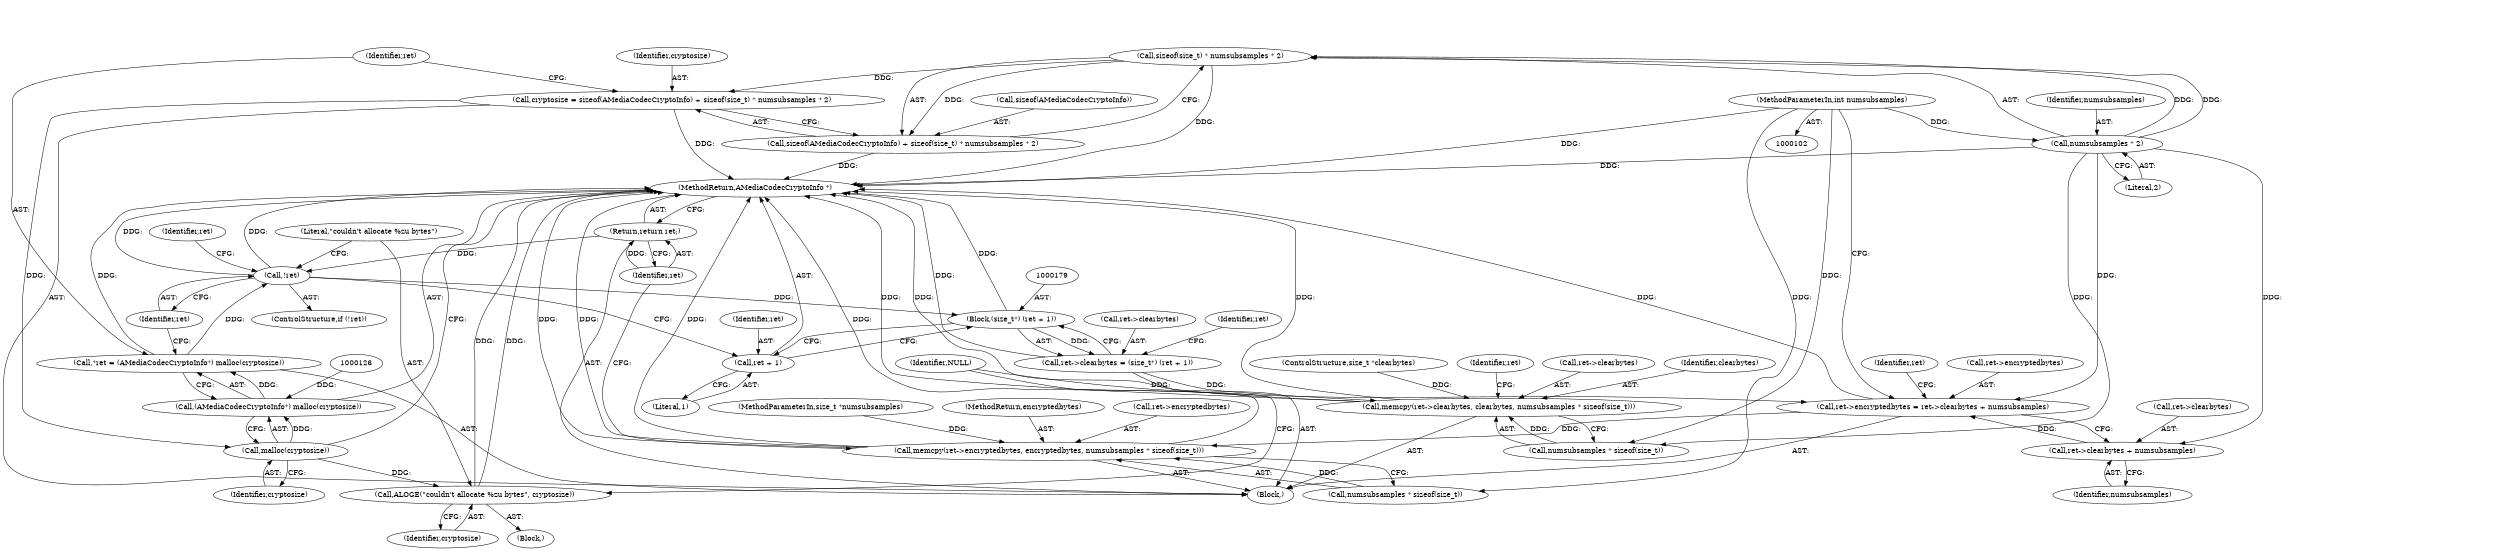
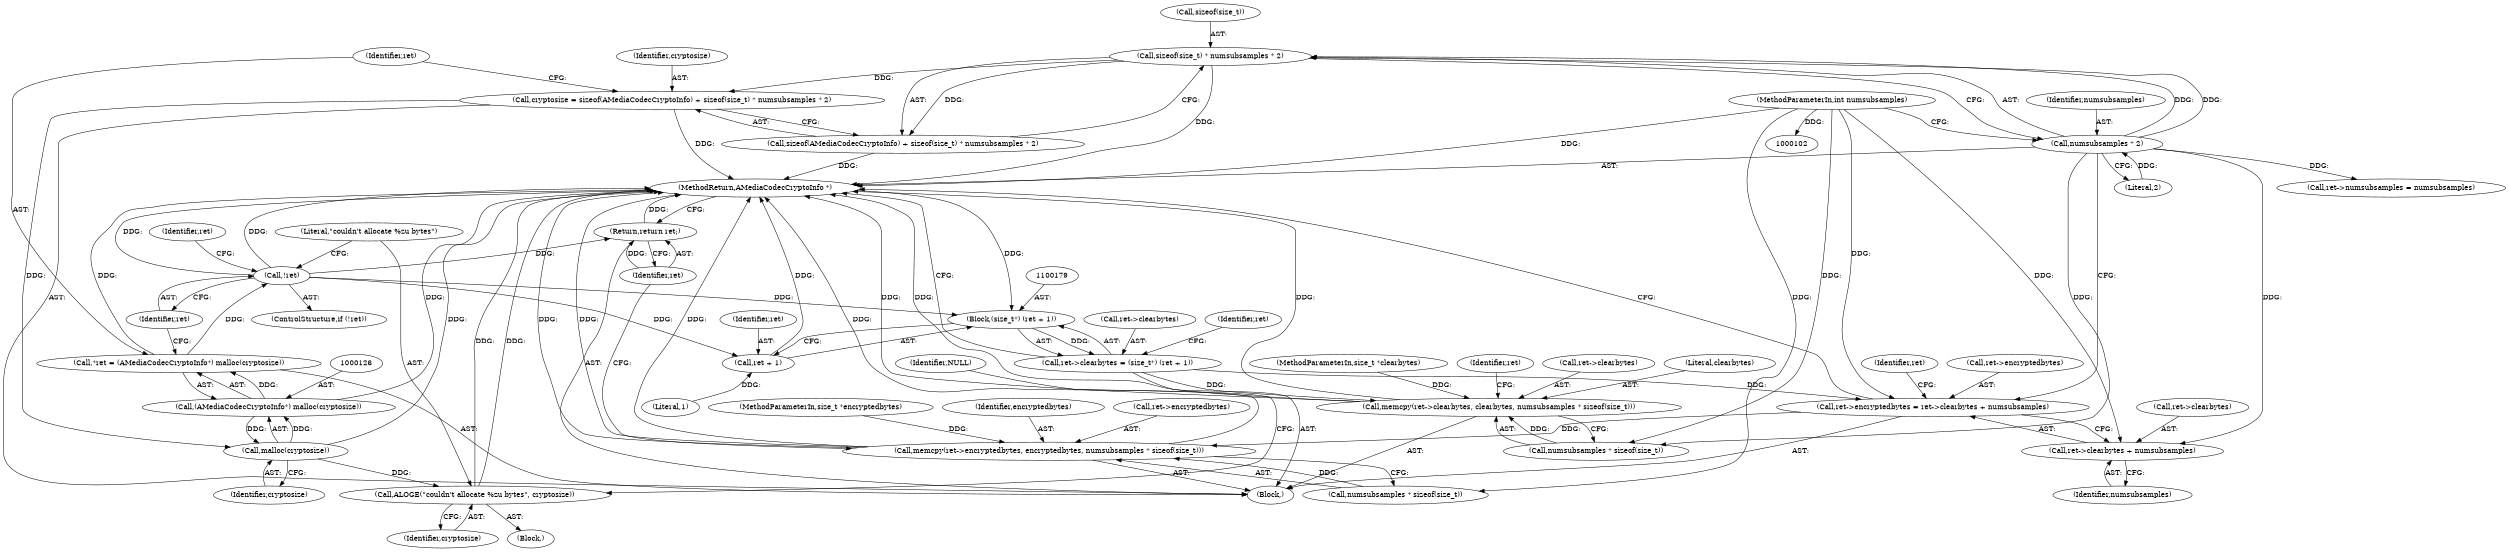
node "(Call,sizeof(size_t))": added
edge "(Call,sizeof(size_t) * numsubsamples * 2)" -> "(Call,numsubsamples * 2)": added, label "CFG:"
node "(Call,sizeof(AMediaCodecCryptoInfo))": removed
edge "(MethodParameterIn,int numsubsamples)" -> "1000102": label "AST: " -> "DDG: "
edge "(MethodParameterIn,int numsubsamples)" -> "(Call,numsubsamples * 2)": label "DDG: " -> "CFG: "
edge "(Call,numsubsamples * 2)" -> "(MethodReturn,AMediaCodecCryptoInfo *)": label "DDG: " -> "AST: "
edge "(Literal,2)" -> "(Call,numsubsamples * 2)": label "AST: " -> "DDG: "
node "(Call,ret->numsubsamples = numsubsamples)": added
edge "(Return,return ret;)" -> "(MethodReturn,AMediaCodecCryptoInfo *)": label "AST: " -> "DDG: "
edge "(Block,(size_t*) (ret + 1))" -> "(MethodReturn,AMediaCodecCryptoInfo *)": reversed
edge "(Return,return ret;)" -> "(Call,!ret)": reversed
edge "(MethodParameterIn,int numsubsamples)" -> "(Call,ret->encryptedbytes = ret->clearbytes + numsubsamples)": label "CFG: " -> "DDG: "
edge "(MethodParameterIn,int numsubsamples)" -> "(Call,ret->clearbytes + numsubsamples)": added, label "DDG:"
edge "(Call,ret + 1)" -> "(MethodReturn,AMediaCodecCryptoInfo *)": label "AST: " -> "DDG: "
edge "(Call,ret->clearbytes = (size_t*) (ret + 1))" -> "(MethodReturn,AMediaCodecCryptoInfo *)": label "DDG: " -> "CFG: "
node "1000179": label "1000179" -> "1100179"
edge "(Call,numsubsamples * 2)" -> "(Call,ret->encryptedbytes = ret->clearbytes + numsubsamples)": label "DDG: " -> "CFG: "
edge "(Call,(AMediaCodecCryptoInfo*) malloc(cryptosize))" -> "(MethodReturn,AMediaCodecCryptoInfo *)": label "AST: " -> "DDG: "
edge "(Call,ret->encryptedbytes = ret->clearbytes + numsubsamples)" -> "(MethodReturn,AMediaCodecCryptoInfo *)": label "DDG: " -> "CFG: "
edge "(Call,malloc(cryptosize))" -> "(MethodReturn,AMediaCodecCryptoInfo *)": label "CFG: " -> "DDG: "
edge "(Call,!ret)" -> "(Call,ret + 1)": label "CFG: " -> "DDG: "
edge "(Call,ret + 1)" -> "(Block,(size_t*) (ret + 1))": label "CFG: " -> "AST: "
edge "(Call,ret->clearbytes = (size_t*) (ret + 1))" -> "(Block,(size_t*) (ret + 1))": label "CFG: " -> "AST: "
node "(ControlStructure,size_t *clearbytes)": label "(ControlStructure,size_t *clearbytes)" -> "(MethodParameterIn,size_t *clearbytes)"
node "(Identifier,clearbytes)": label "(Identifier,clearbytes)" -> "(Literal,clearbytes)"
edge "(Call,ret + 1)" -> "(Literal,1)": removed, label "CFG:"
edge "(Call,*ret = (AMediaCodecCryptoInfo*) malloc(cryptosize))" -> "(Call,(AMediaCodecCryptoInfo*) malloc(cryptosize))": label "CFG: " -> "AST: "
edge "1000126" -> "(Call,(AMediaCodecCryptoInfo*) malloc(cryptosize))": label "DDG: " -> "AST: "
edge "(Literal,1)" -> "(Call,ret + 1)": label "AST: " -> "DDG: "
edge "(Identifier,NULL)" -> "(Call,ret->encryptedbytes = ret->clearbytes + numsubsamples)": now "(Call,ret->clearbytes = (size_t*) (ret + 1))" -> "(Call,ret->encryptedbytes = ret->clearbytes + numsubsamples)"
node "(MethodParameterIn,size_t *numsubsamples)": label "(MethodParameterIn,size_t *numsubsamples)" -> "(MethodParameterIn,size_t *encryptedbytes)"
node "(MethodReturn,encryptedbytes)": label "(MethodReturn,encryptedbytes)" -> "(Identifier,encryptedbytes)"
edge "(Call,(AMediaCodecCryptoInfo*) malloc(cryptosize))" -> "(Call,malloc(cryptosize))": label "CFG: " -> "DDG: "
edge "(Call,ret->clearbytes + numsubsamples)" -> "(Call,ret->encryptedbytes = ret->clearbytes + numsubsamples)": label "DDG: " -> "AST: "
